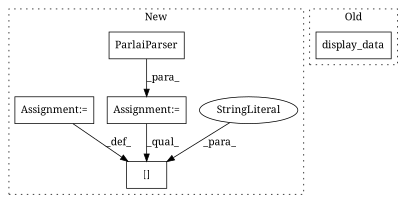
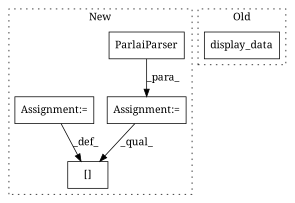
node "StringLiteral": removed
